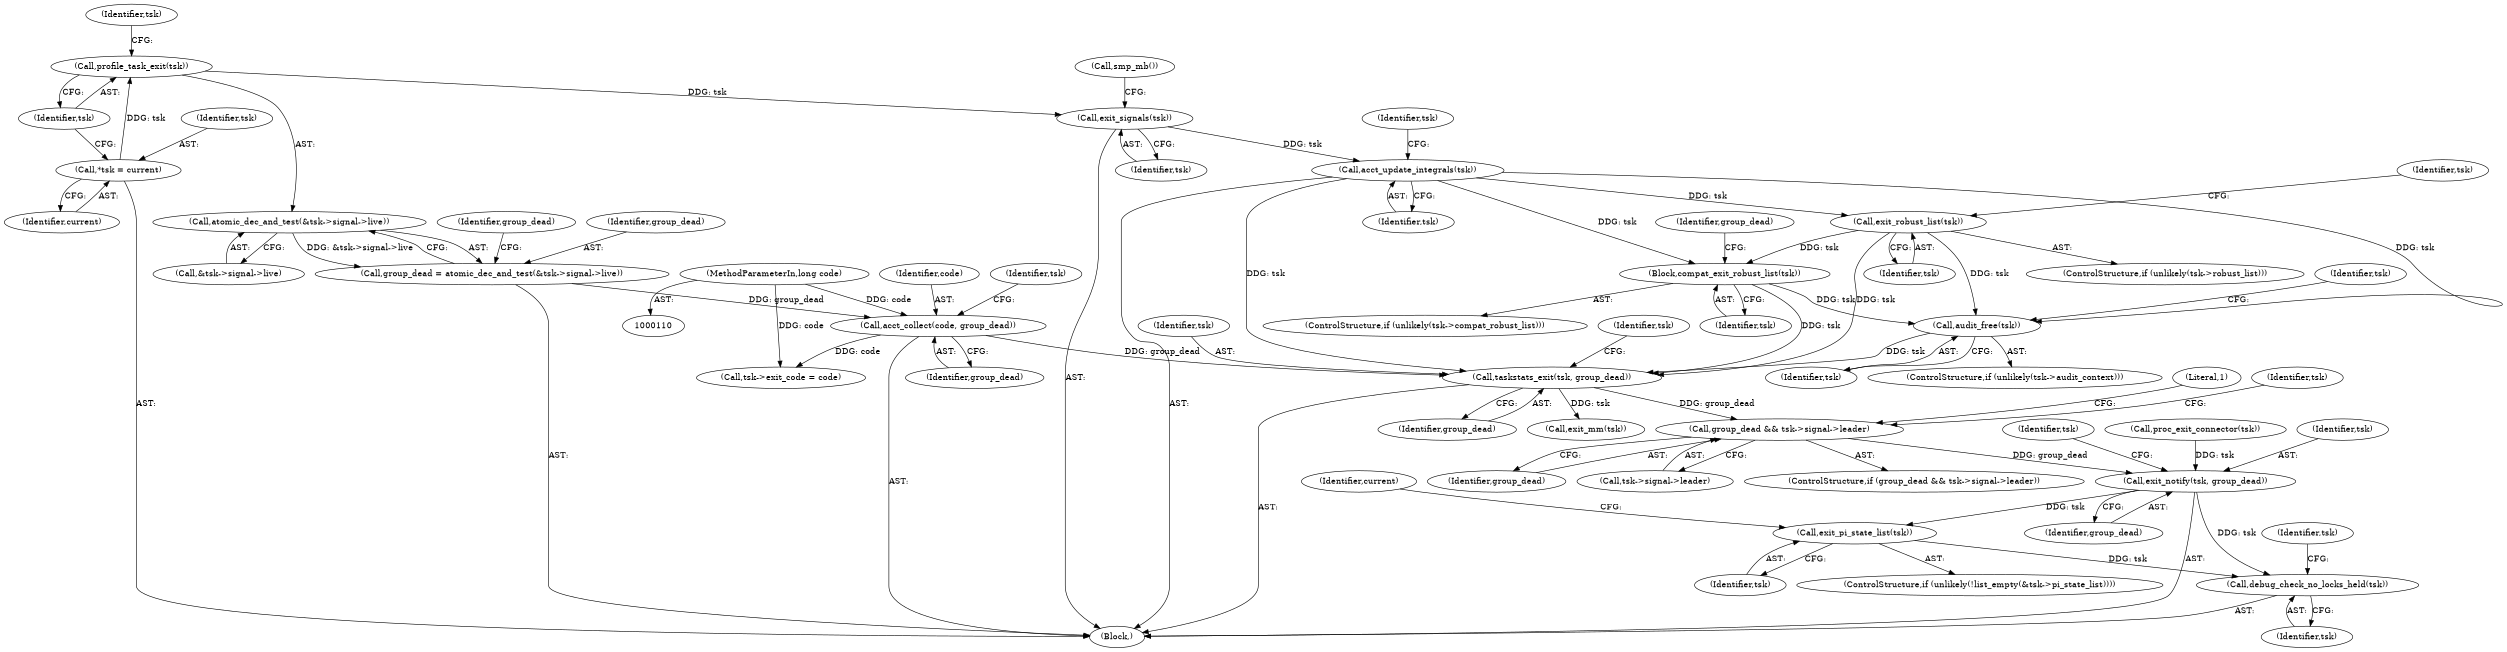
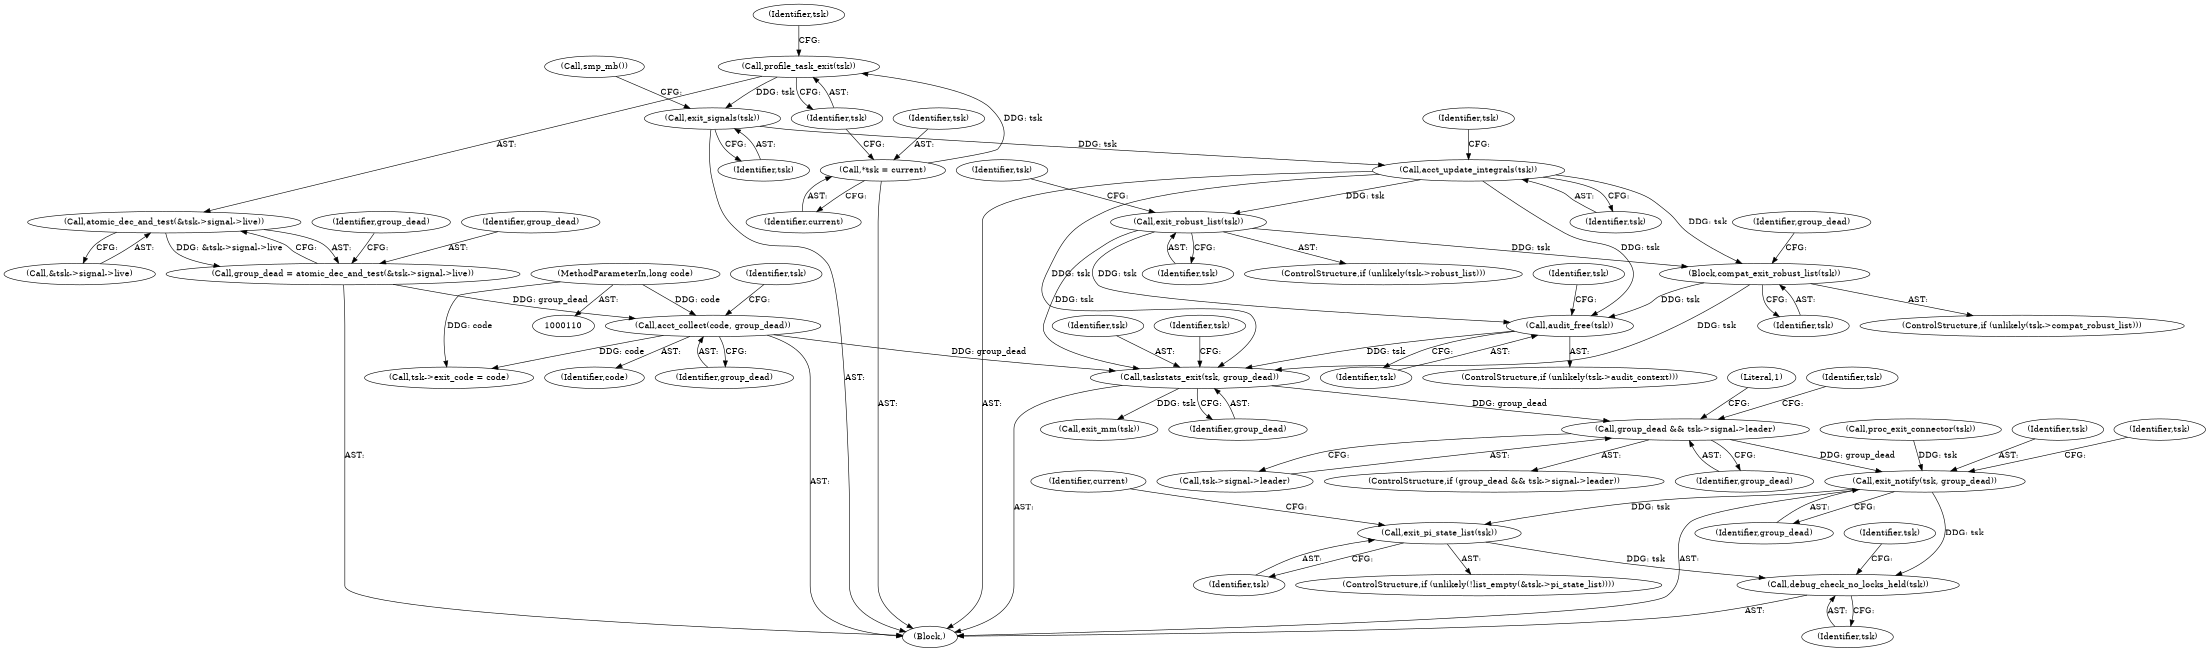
edge "(Identifier,code)" -> "(Call,acct_collect(code, group_dead))": reversed
